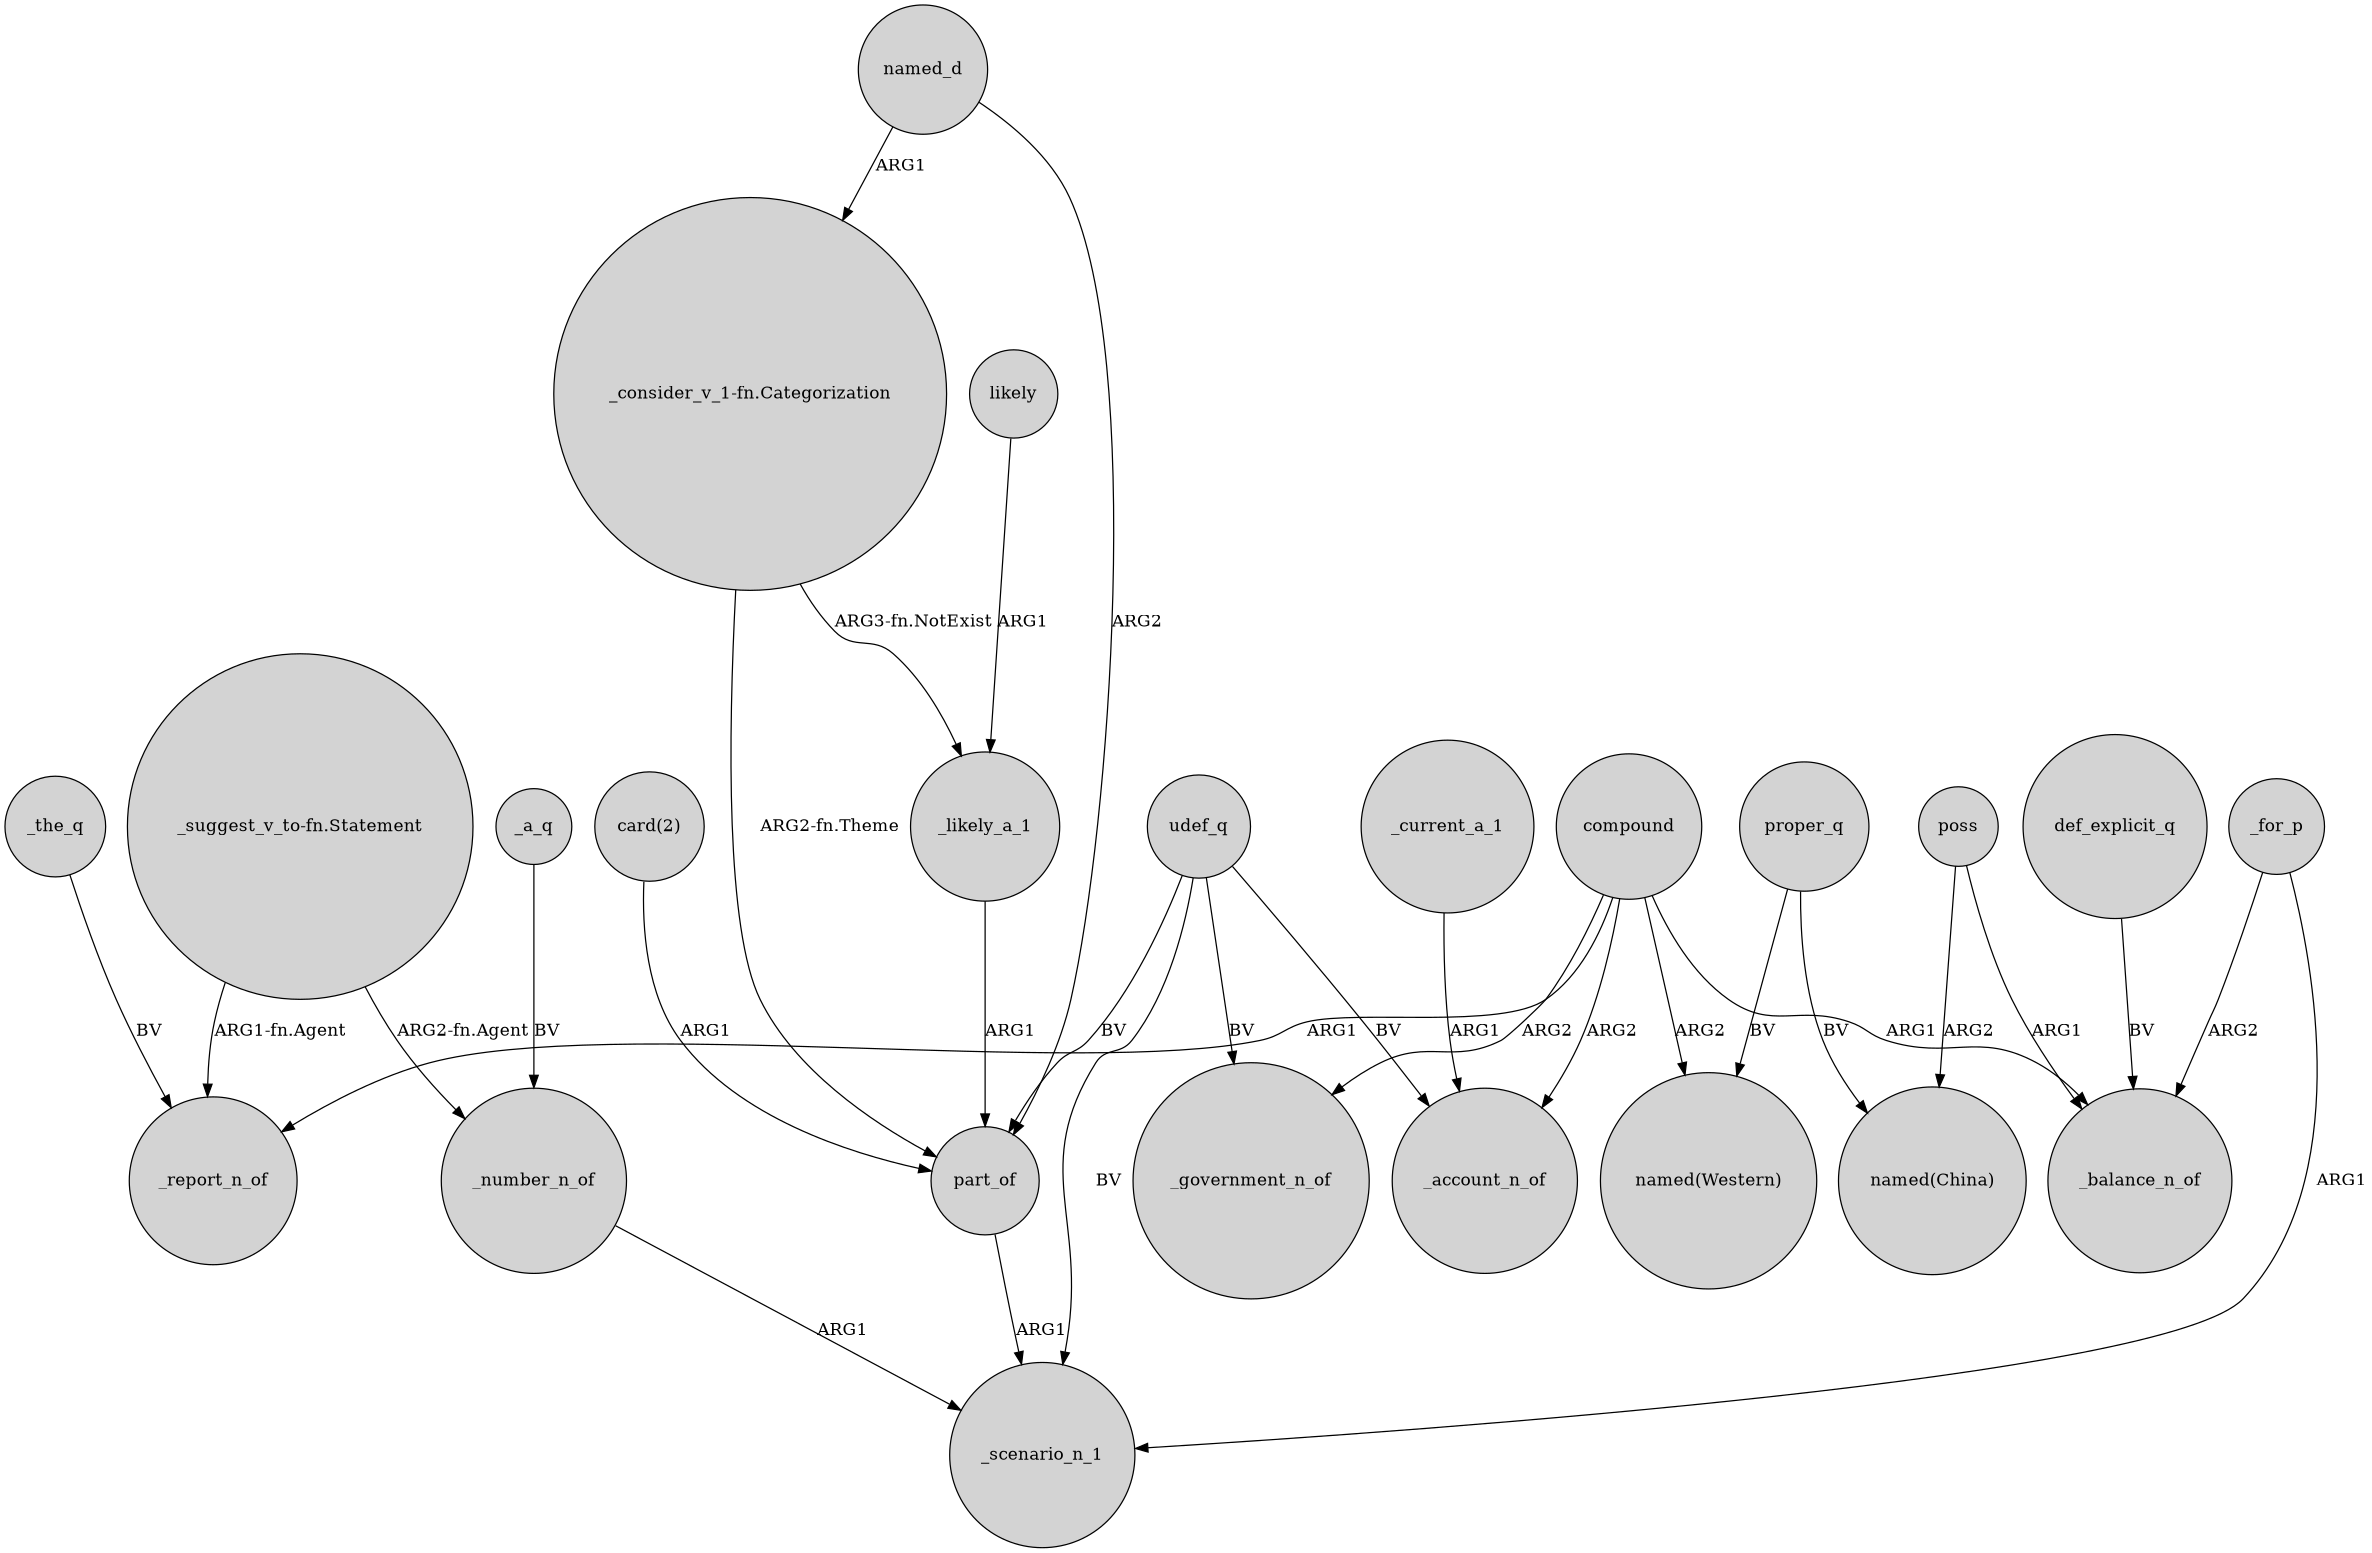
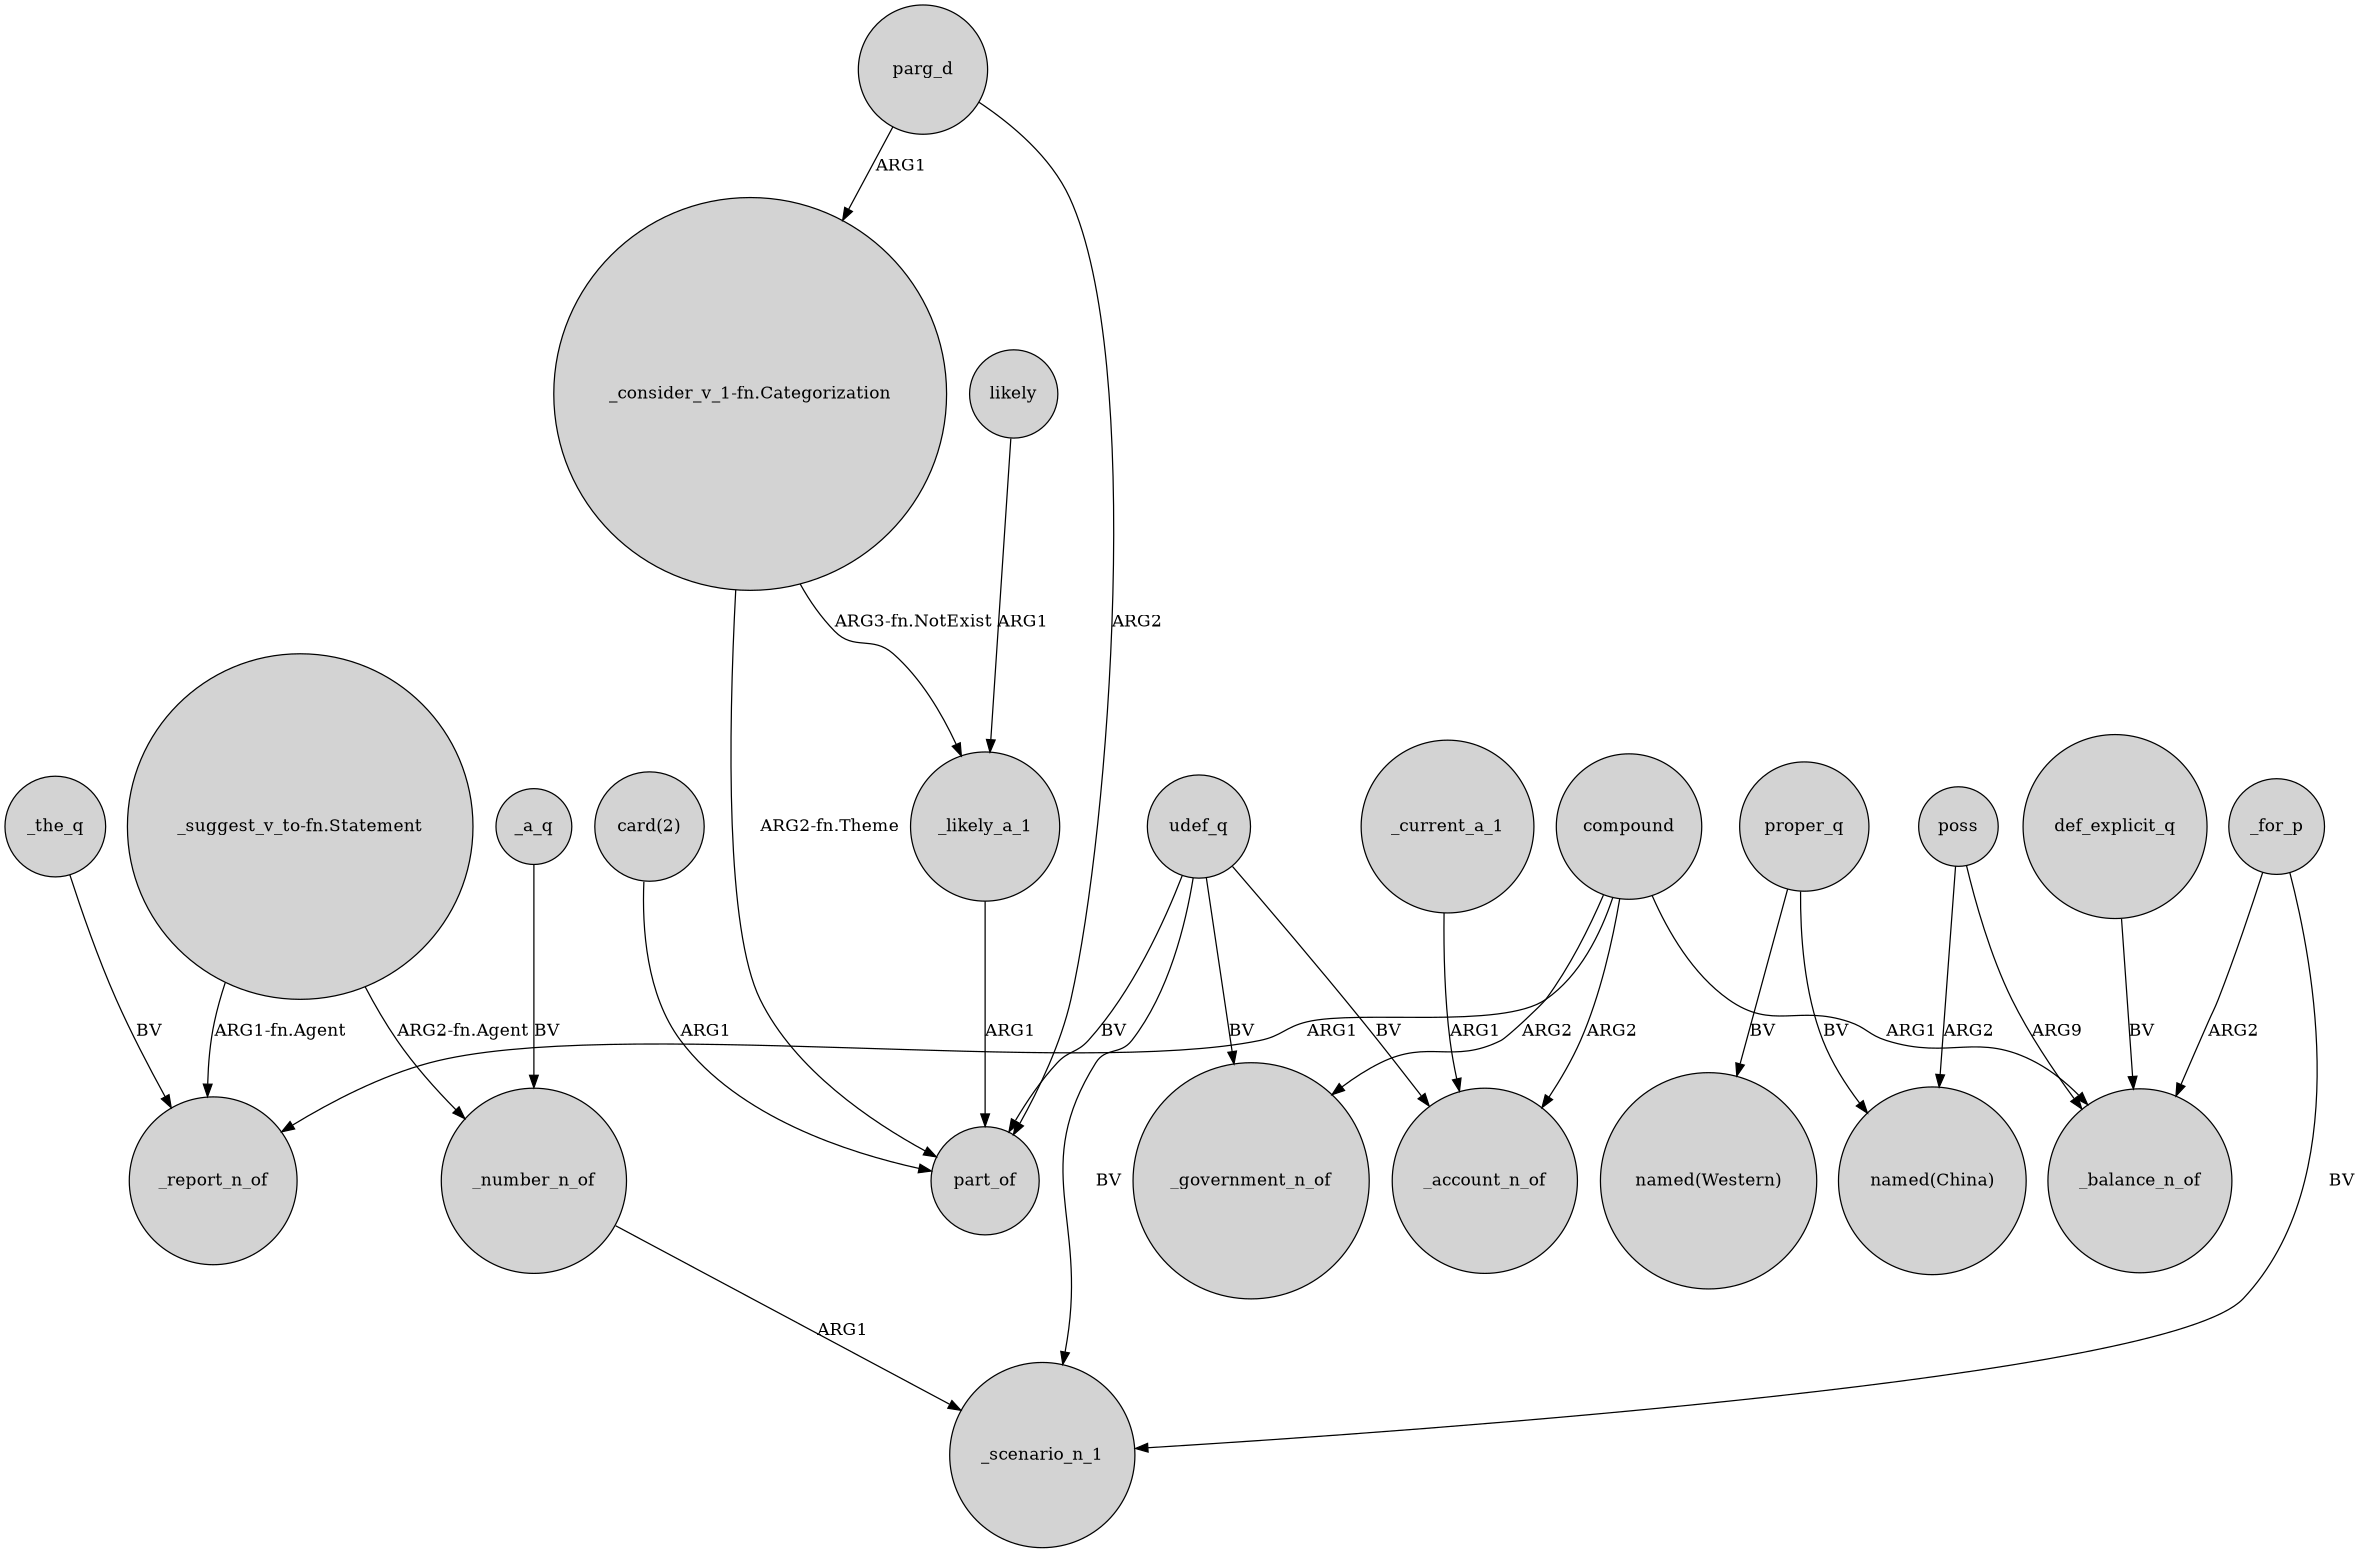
node "named_d": label "named_d" -> "parg_d"
edge "compound" -> "named(Western)": removed, label "ARG2"
edge "poss" -> "_balance_n_of": label "ARG1" -> "ARG9"
edge "_for_p" -> "_scenario_n_1": label "ARG1" -> "BV"
edge "part_of" -> "_scenario_n_1": removed, label "ARG1"
